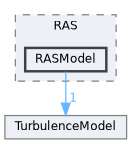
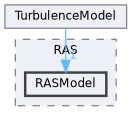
edge "RASModel" -> "TurbulenceModel": reversed
